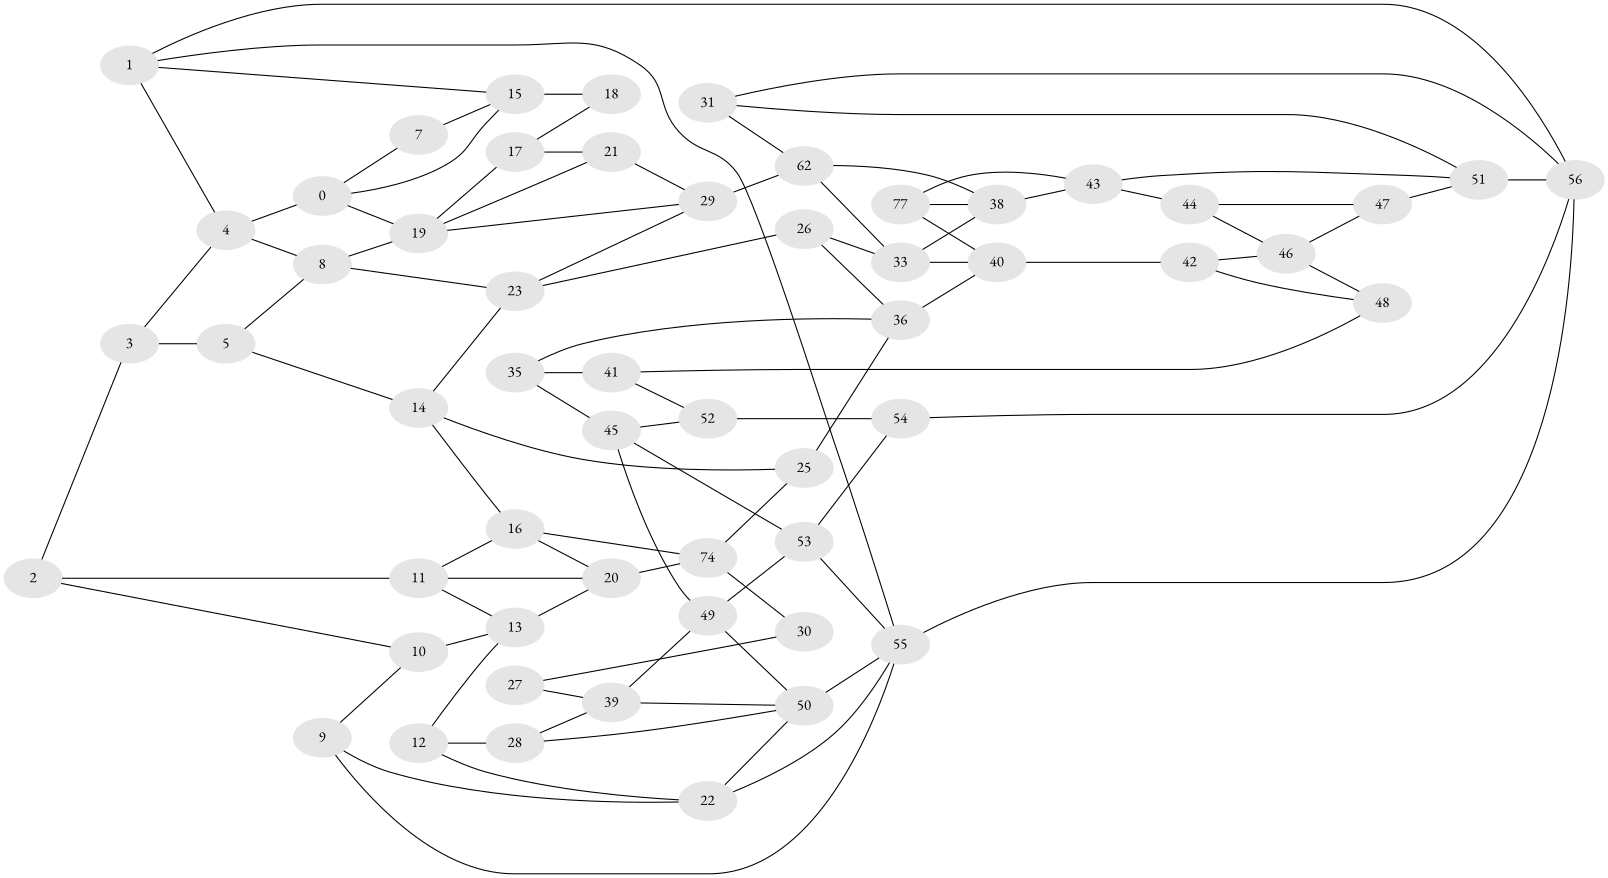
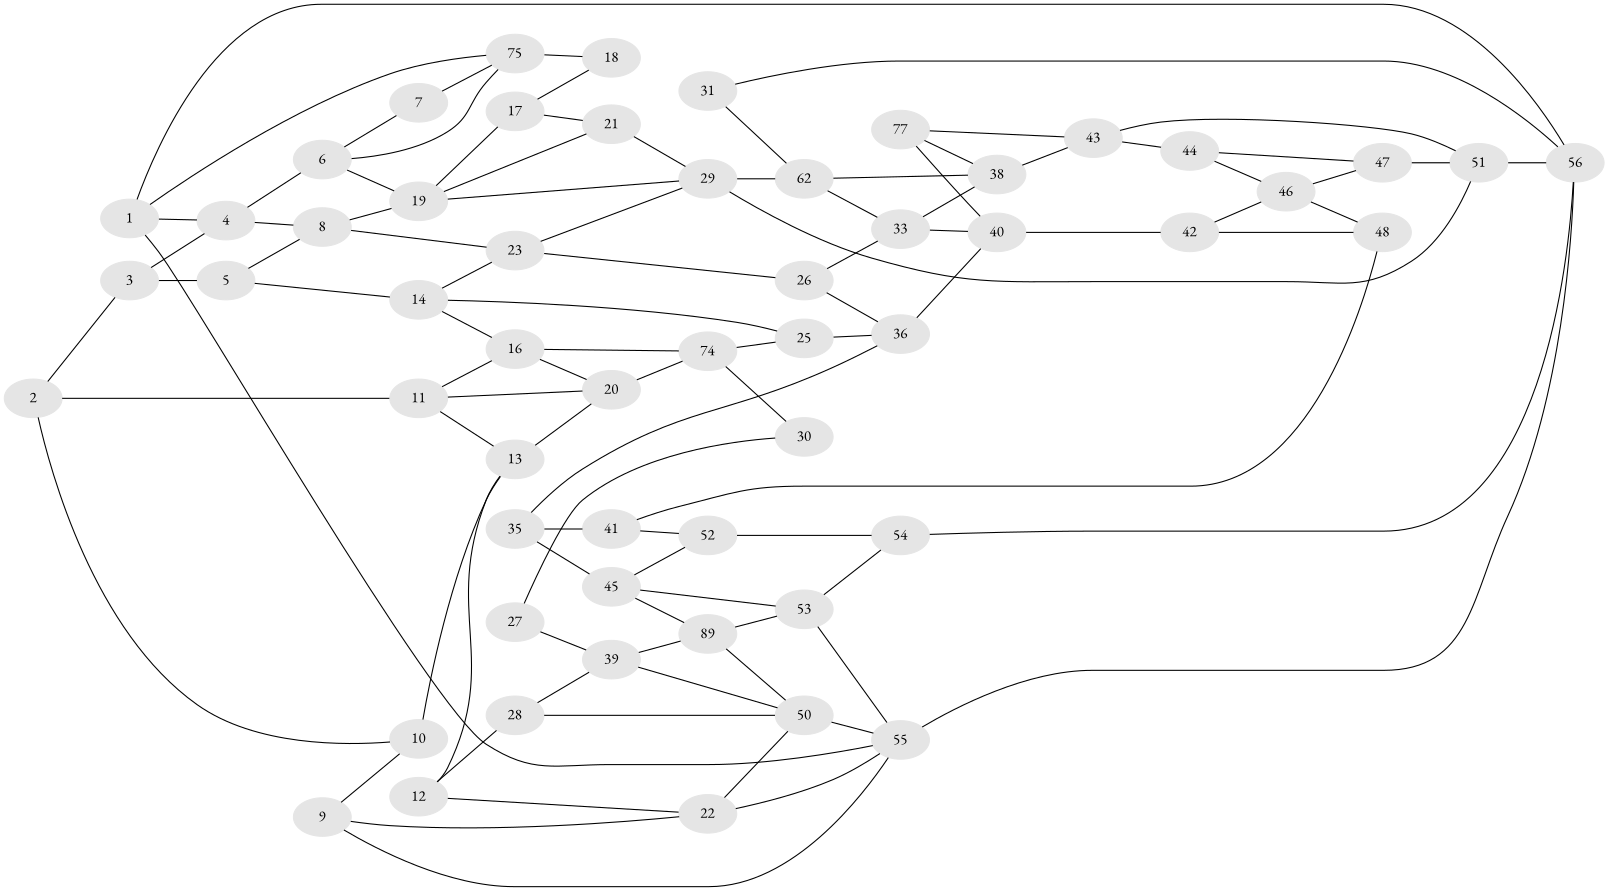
node "15": label "15" -> "75"
edge "31" -- "51": now "29" -- "51"
node "0": label "0" -> "6"
node "49": label "49" -> "89"
